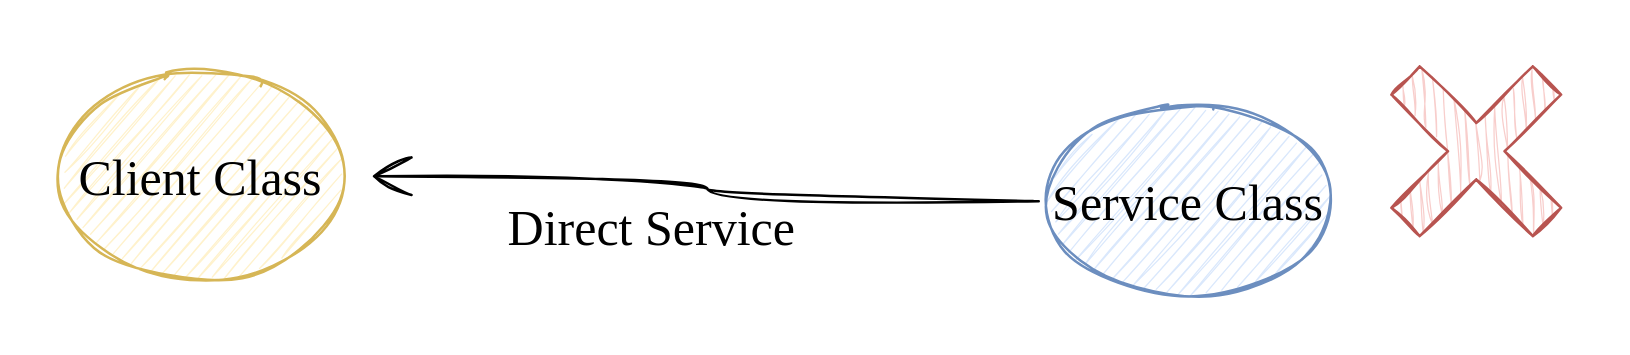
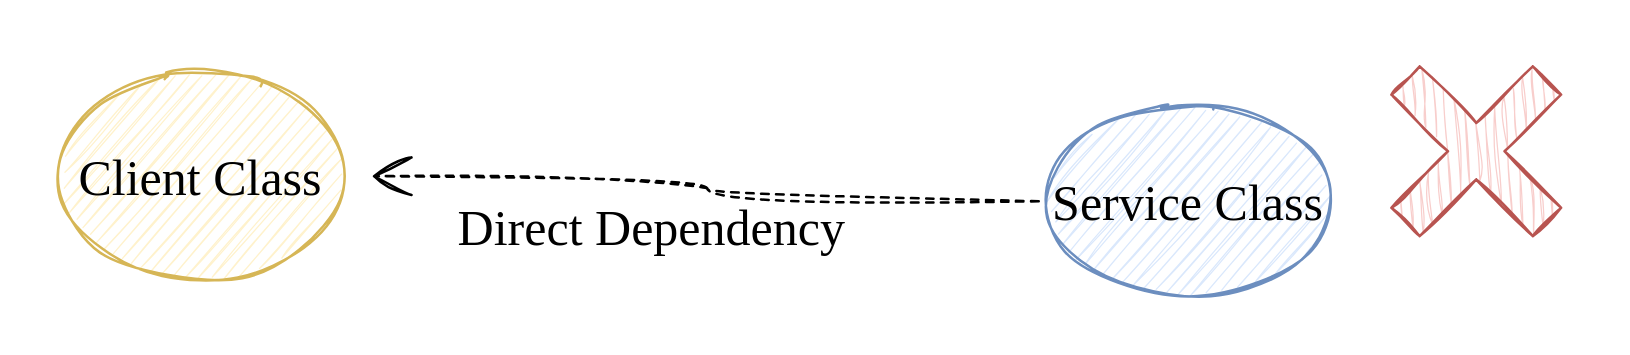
edge "Service Class" -> "Client Class": style solid -> dashed
node "Direct Service": label "Direct Service" -> "Direct Dependency"
